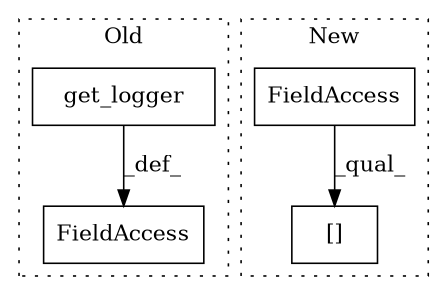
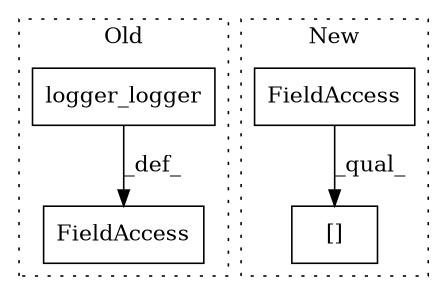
node "get_logger": label "get_logger" -> "logger_logger"
